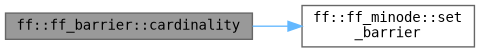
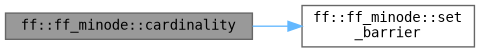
node "ff::ff_barrier::cardinality": label "ff::ff_barrier::cardinality" -> "ff::ff_minode::cardinality"
